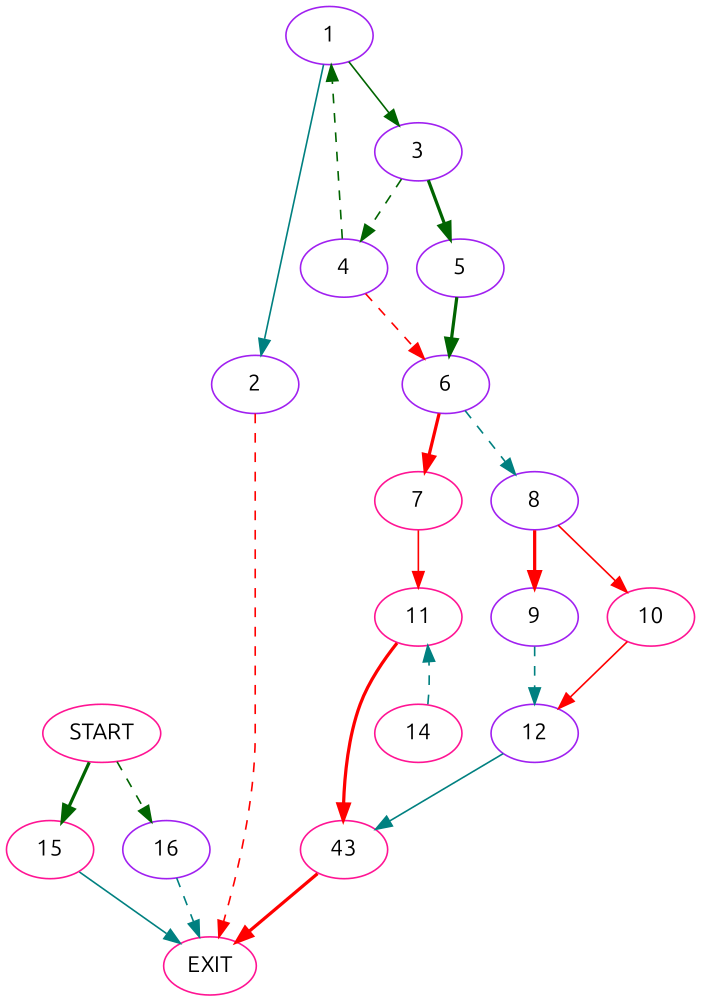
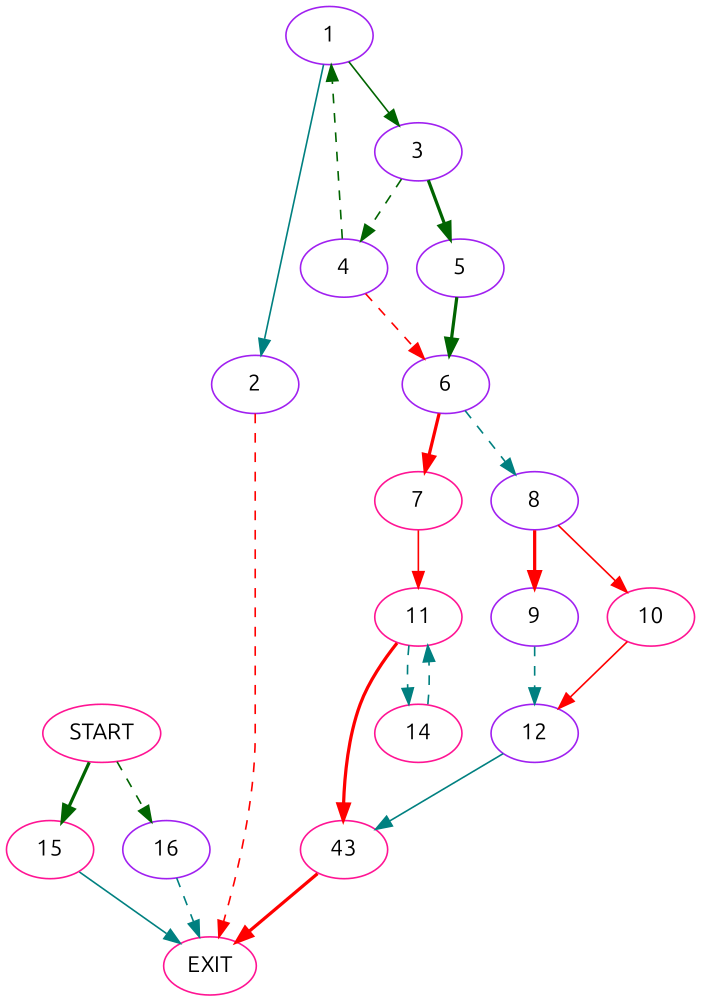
edge "11" -> "14": added
